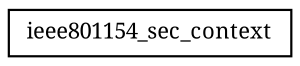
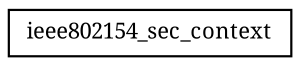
node "ieee801154_sec_context": label "ieee801154_sec_context" -> "ieee802154_sec_context"
